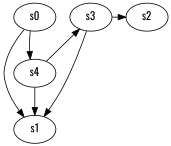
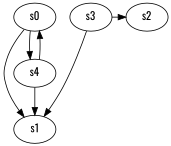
edge "s4" -> "s3": now "s4" -> "s0"
